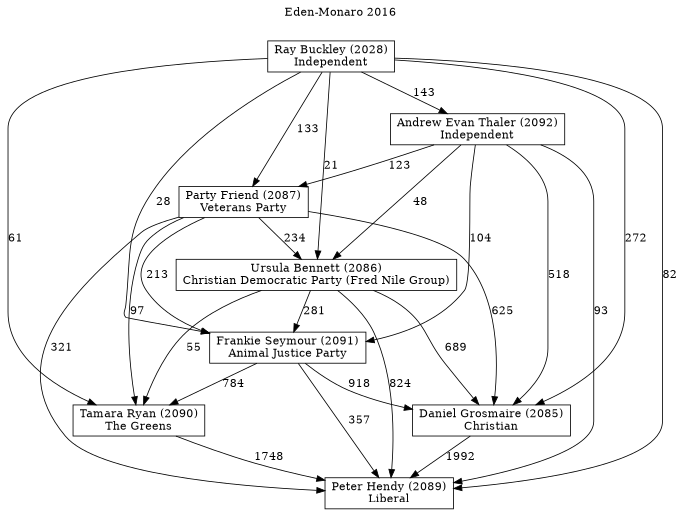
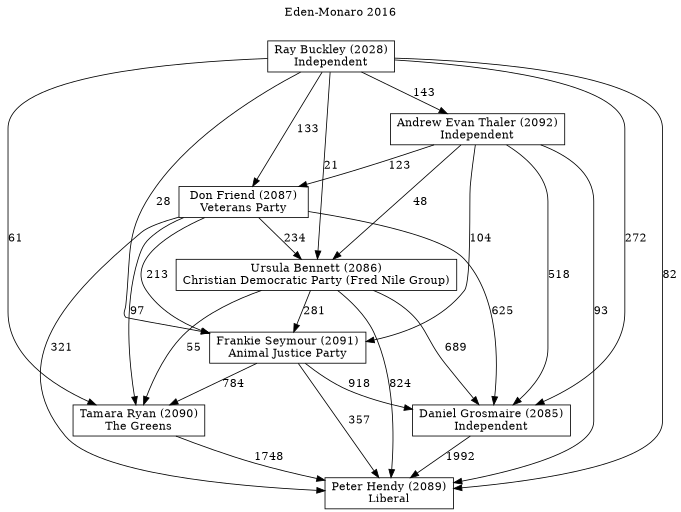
node "Party Friend (2087) Veterans Party": label "Party Friend (2087) Veterans Party" -> "Don Friend (2087) Veterans Party"
node "Daniel Grosmaire (2085) Christian": label "Daniel Grosmaire (2085) Christian" -> "Daniel Grosmaire (2085) Independent"
